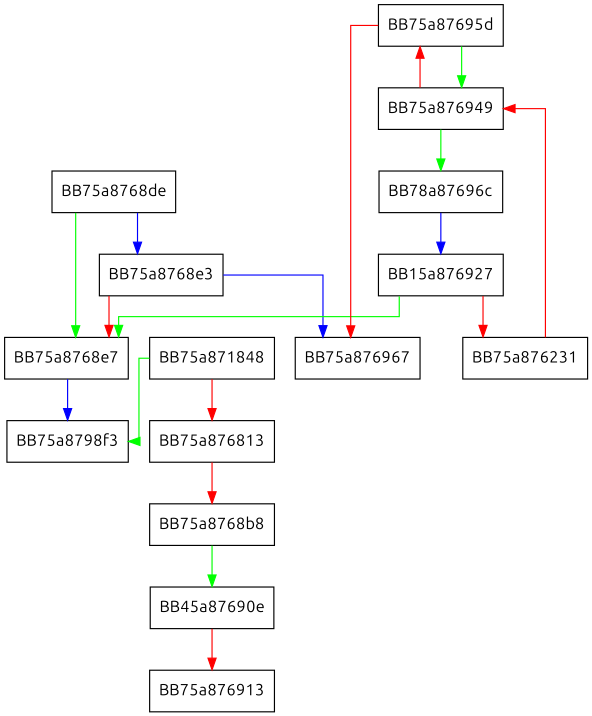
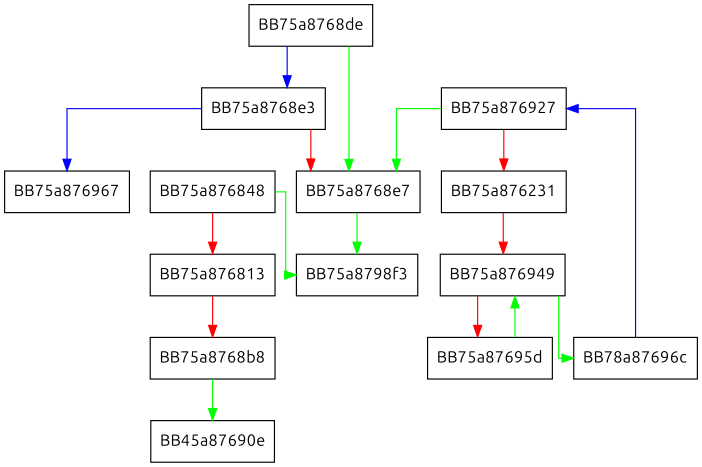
edge "BB75a87695d" -> "BB75a876967": removed
node "BB15a876927": label "BB15a876927" -> "BB75a876927"
node "BB75a871848": label "BB75a871848" -> "BB75a876848"
edge "BB75a8768e7" -> "BB75a8798f3": color blue -> green
node "BB75a876913": removed
